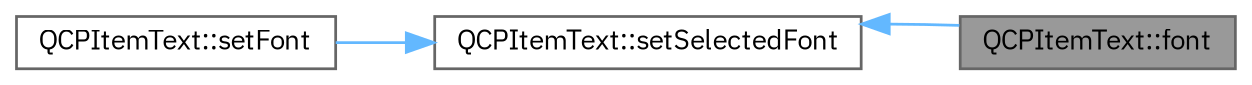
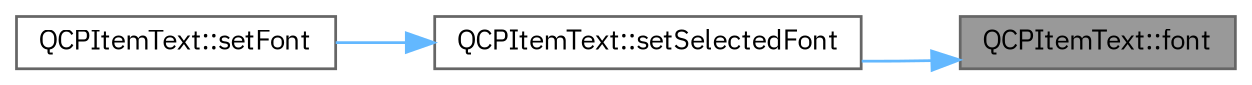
edge "QCPItemText::font" -> "QCPItemText::setSelectedFont": reversed
